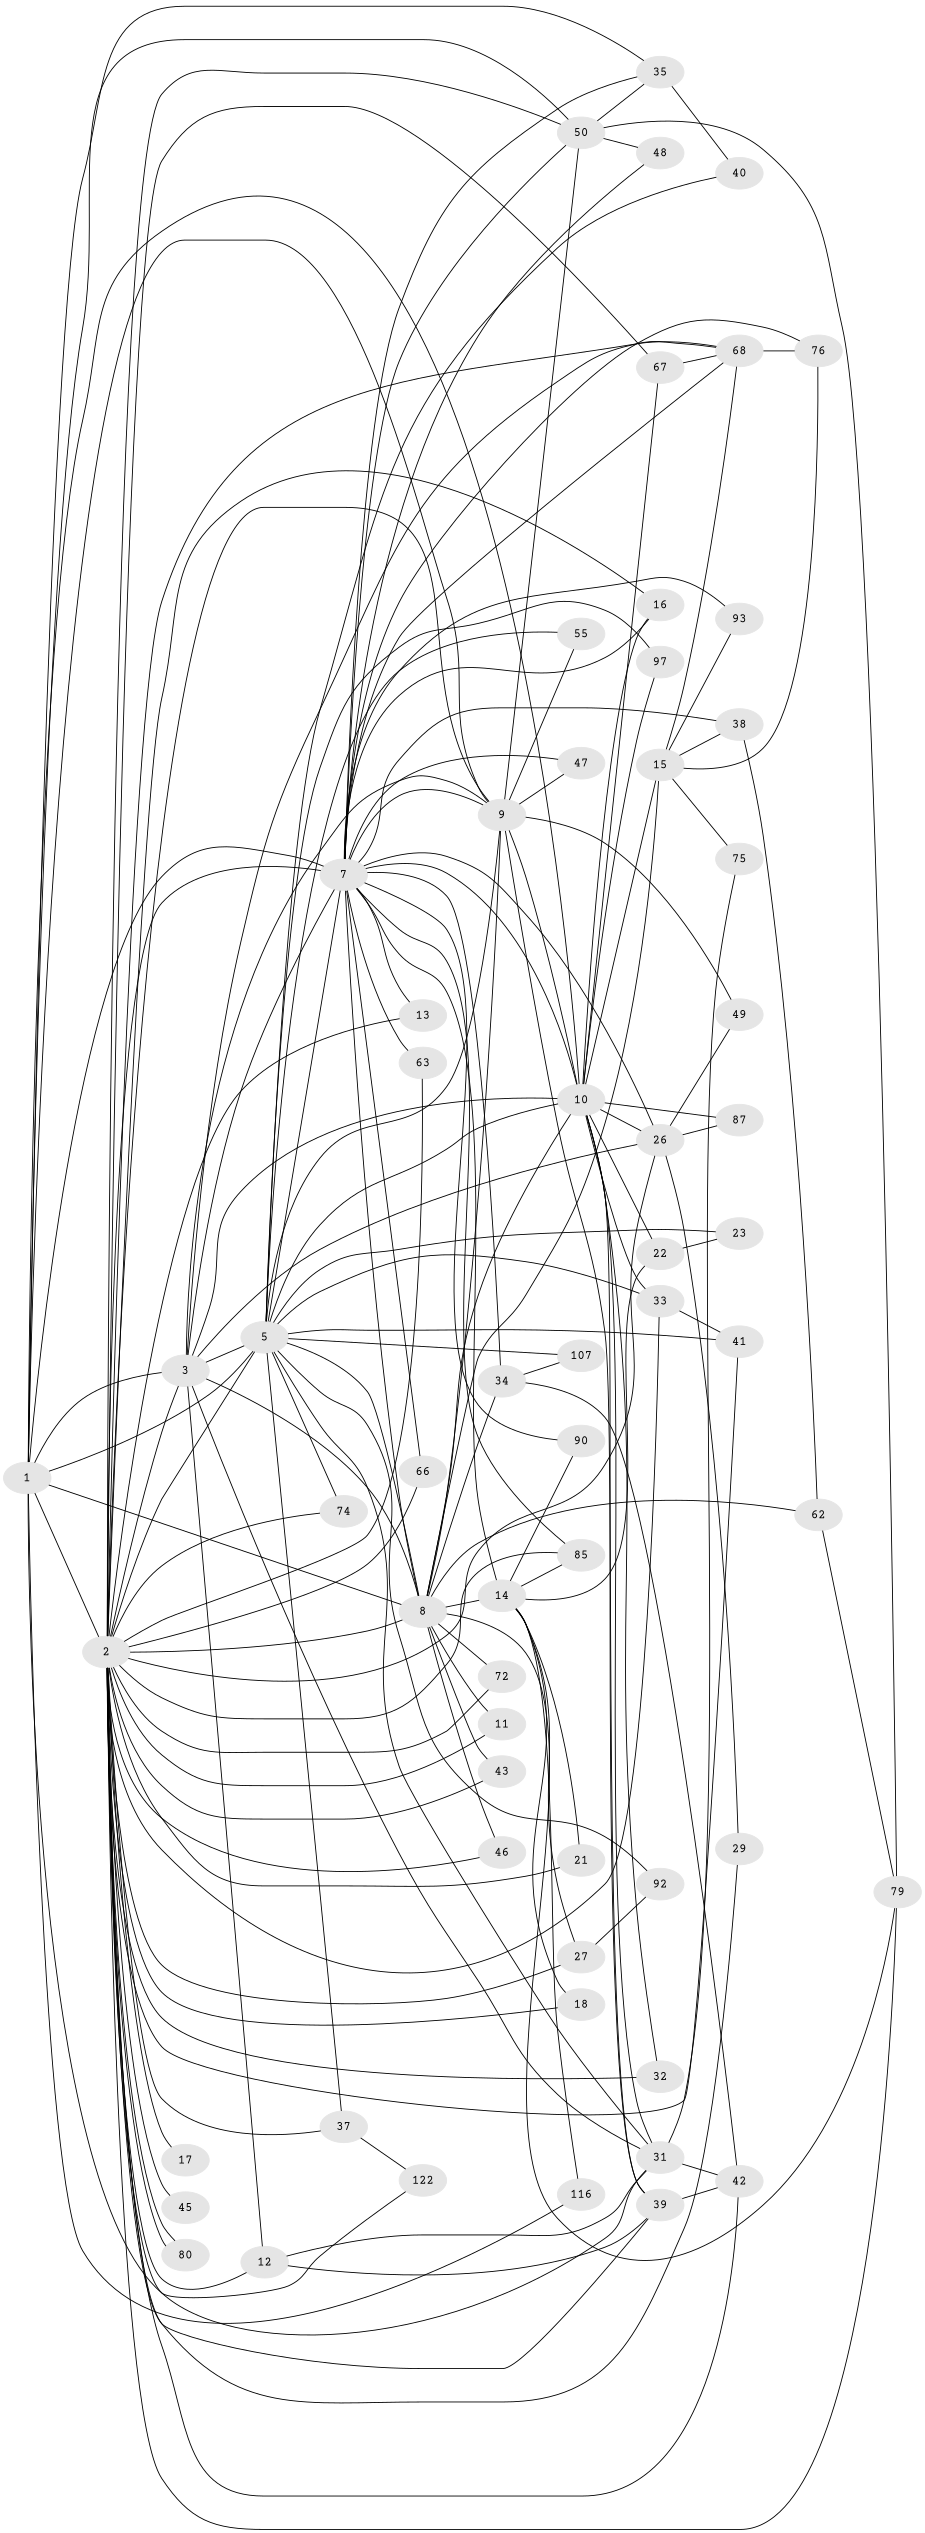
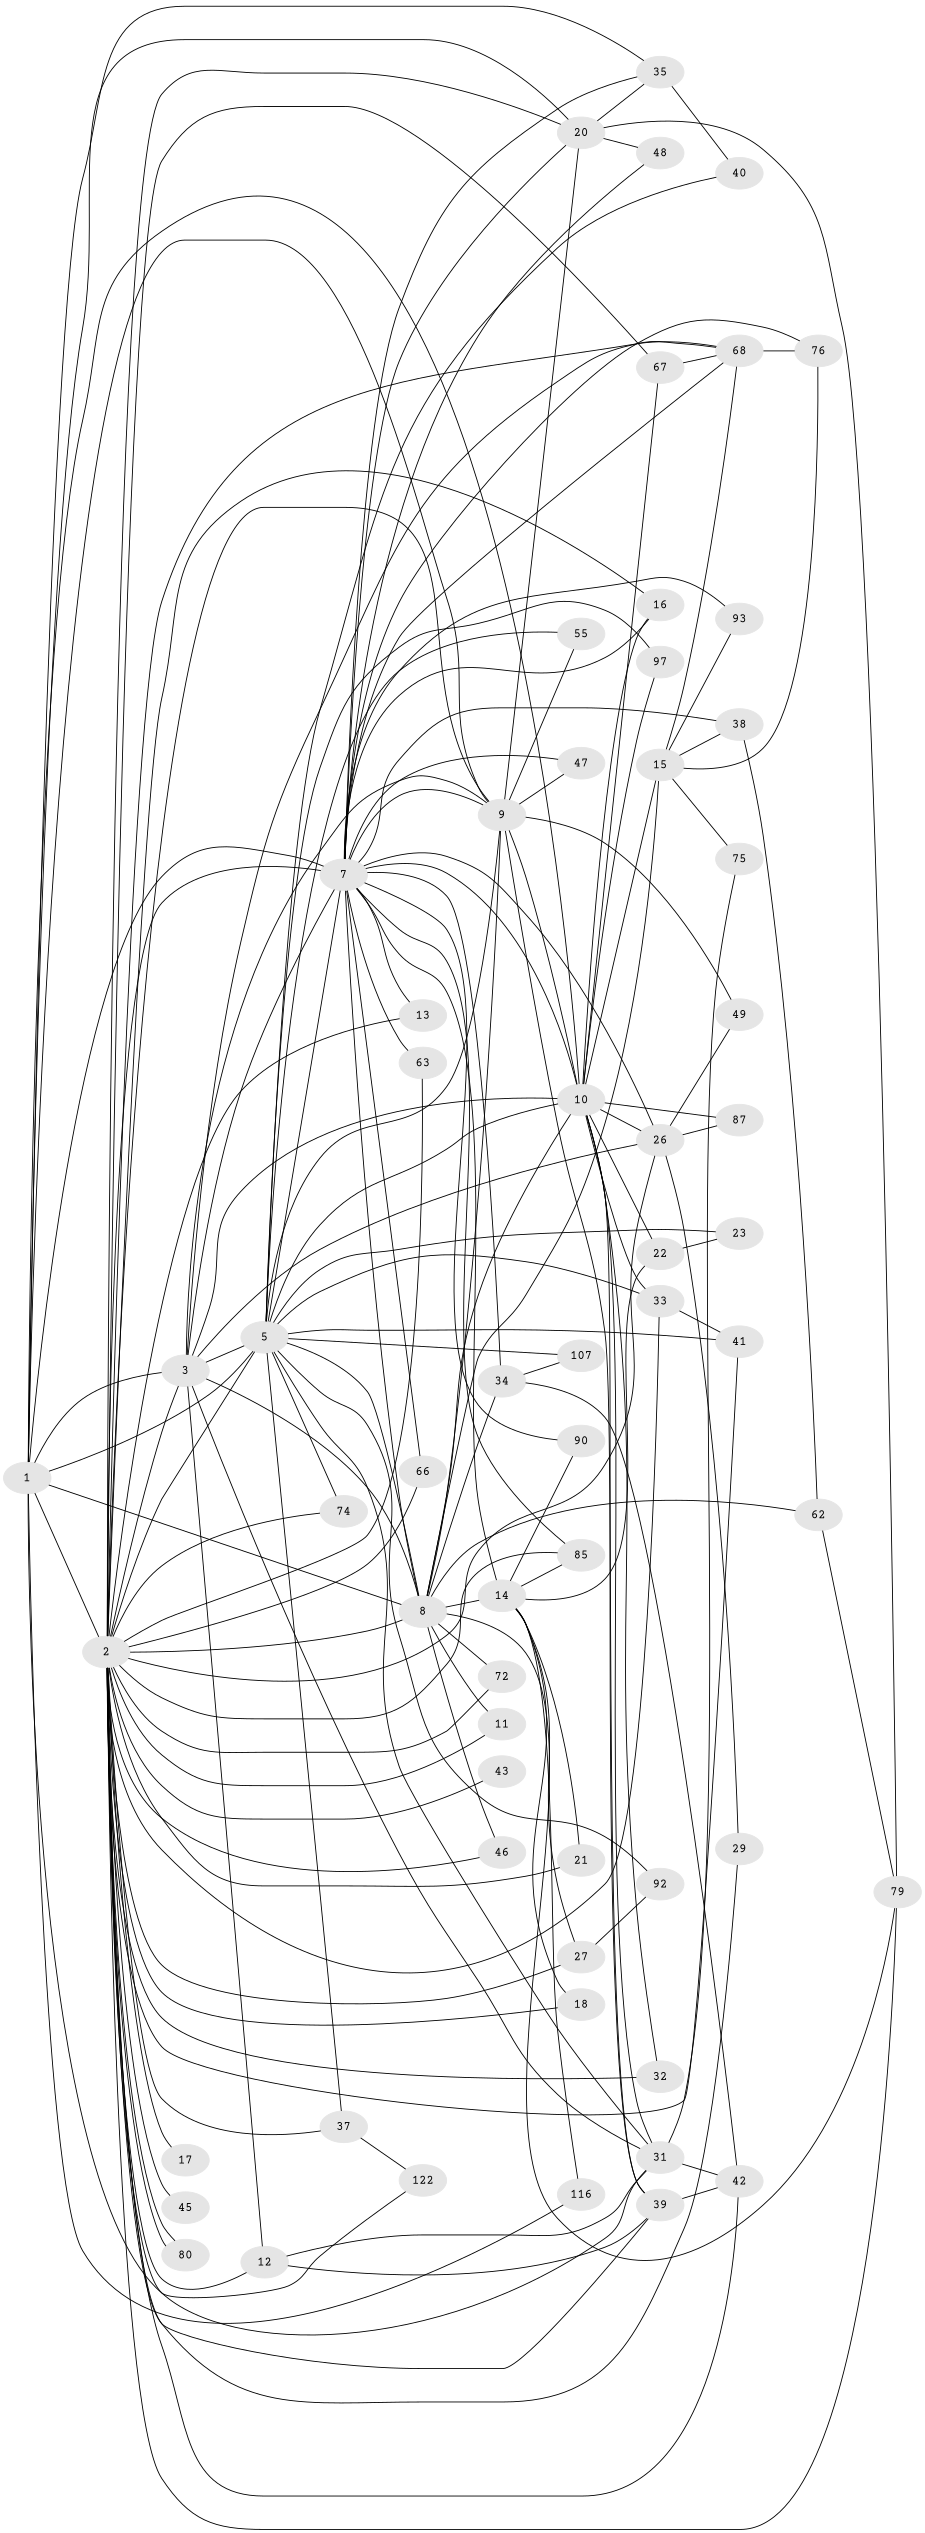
node "50": label "50" -> "20"
edge "8" -- "43": removed
